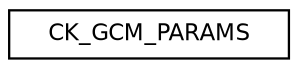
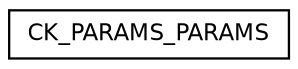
node "CK_GCM_PARAMS": label "CK_GCM_PARAMS" -> "CK_PARAMS_PARAMS"
